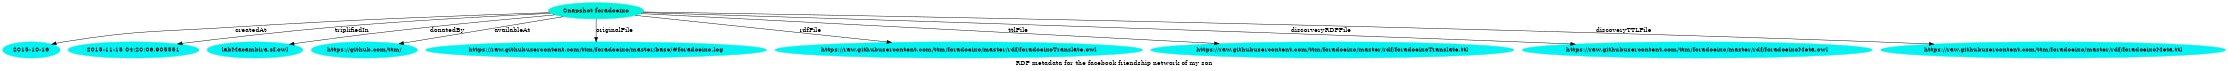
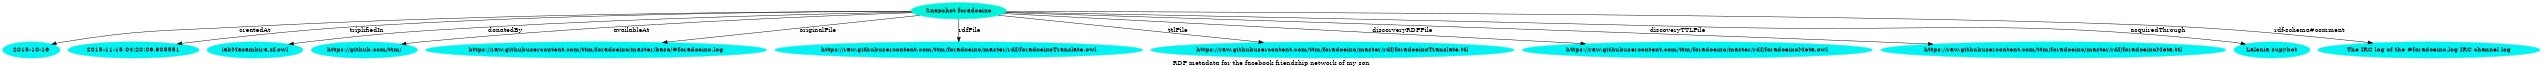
node "Lalenia supybot": added
node "The IRC log of the #foradoeixo.log IRC channel log": added
